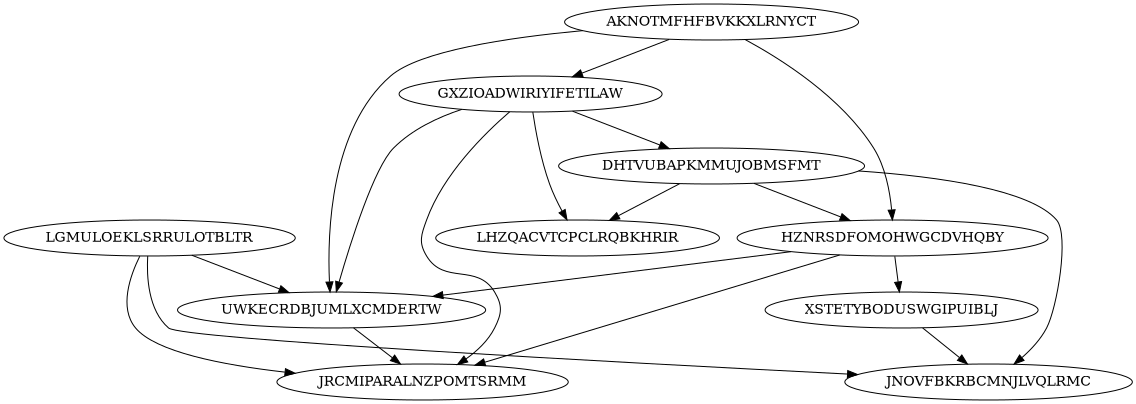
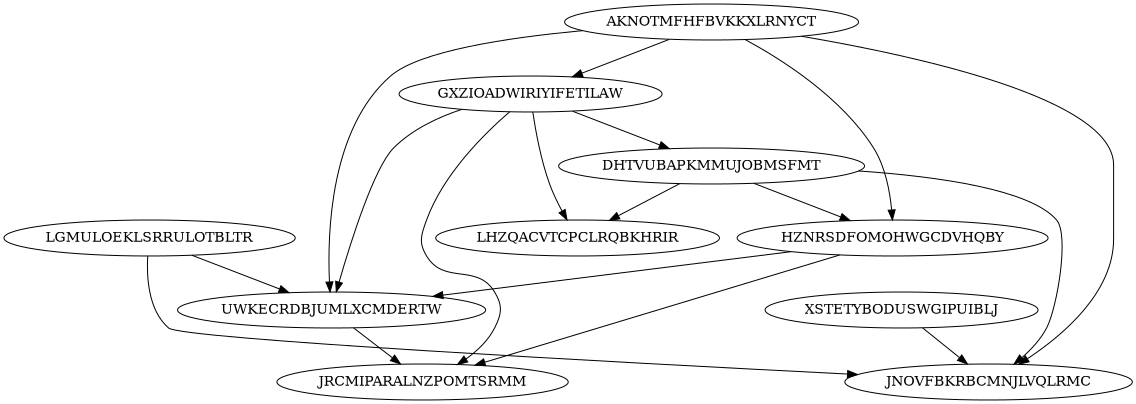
edge "AKNOTMFHFBVKKXLRNYCT" -> "JNOVFBKRBCMNJLVQLRMC": added
edge "HZNRSDFOMOHWGCDVHQBY" -> "XSTETYBODUSWGIPUIBLJ": removed
edge "LGMULOEKLSRRULOTBLTR" -> "JRCMIPARALNZPOMTSRMM": removed
